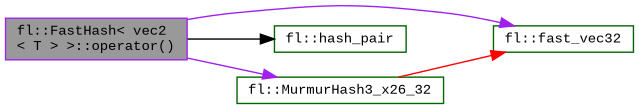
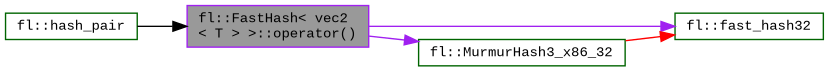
edge "fl::FastHash< vec2 < T > >::operator()" -> "fl::hash_pair": reversed
node "fl::fast_vec32": label "fl::fast_vec32" -> "fl::fast_hash32"
node "fl::MurmurHash3_x26_32": label "fl::MurmurHash3_x26_32" -> "fl::MurmurHash3_x86_32"
